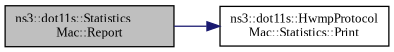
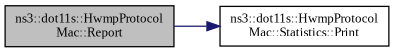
node "ns3::dot11s::Statistics Mac::Report": label "ns3::dot11s::Statistics Mac::Report" -> "ns3::dot11s::HwmpProtocol Mac::Report"
